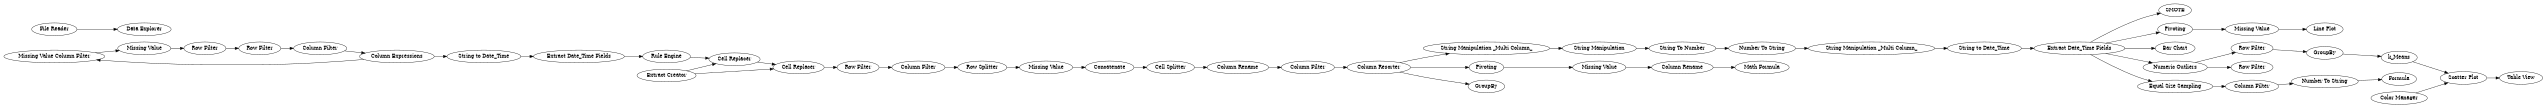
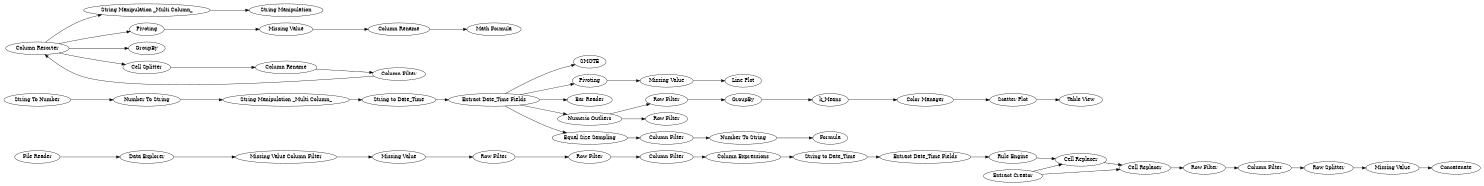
edge "String Manipulation" -> "String To Number": removed
node "Bar Chart": label "Bar Chart" -> "Bar Reader"
edge "Column Expressions" -> "Missing Value Column Filter": now "Data Explorer" -> "Missing Value Column Filter"
edge "Concatenate" -> "Cell Splitter": now "Column Resorter" -> "Cell Splitter"
edge "k_Means" -> "Scatter Plot": now "k_Means" -> "Color Manager"
